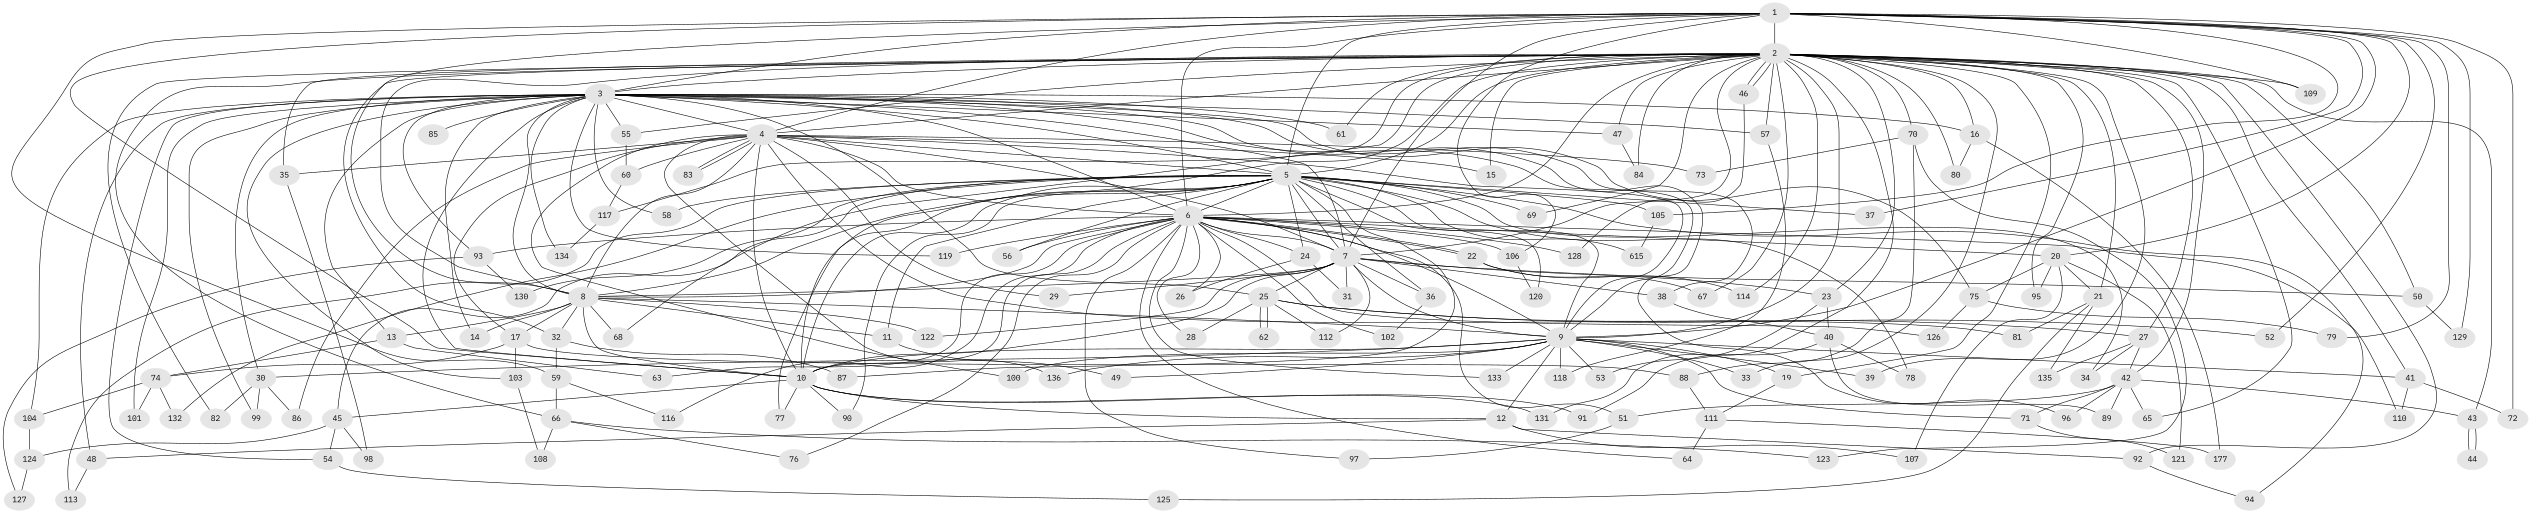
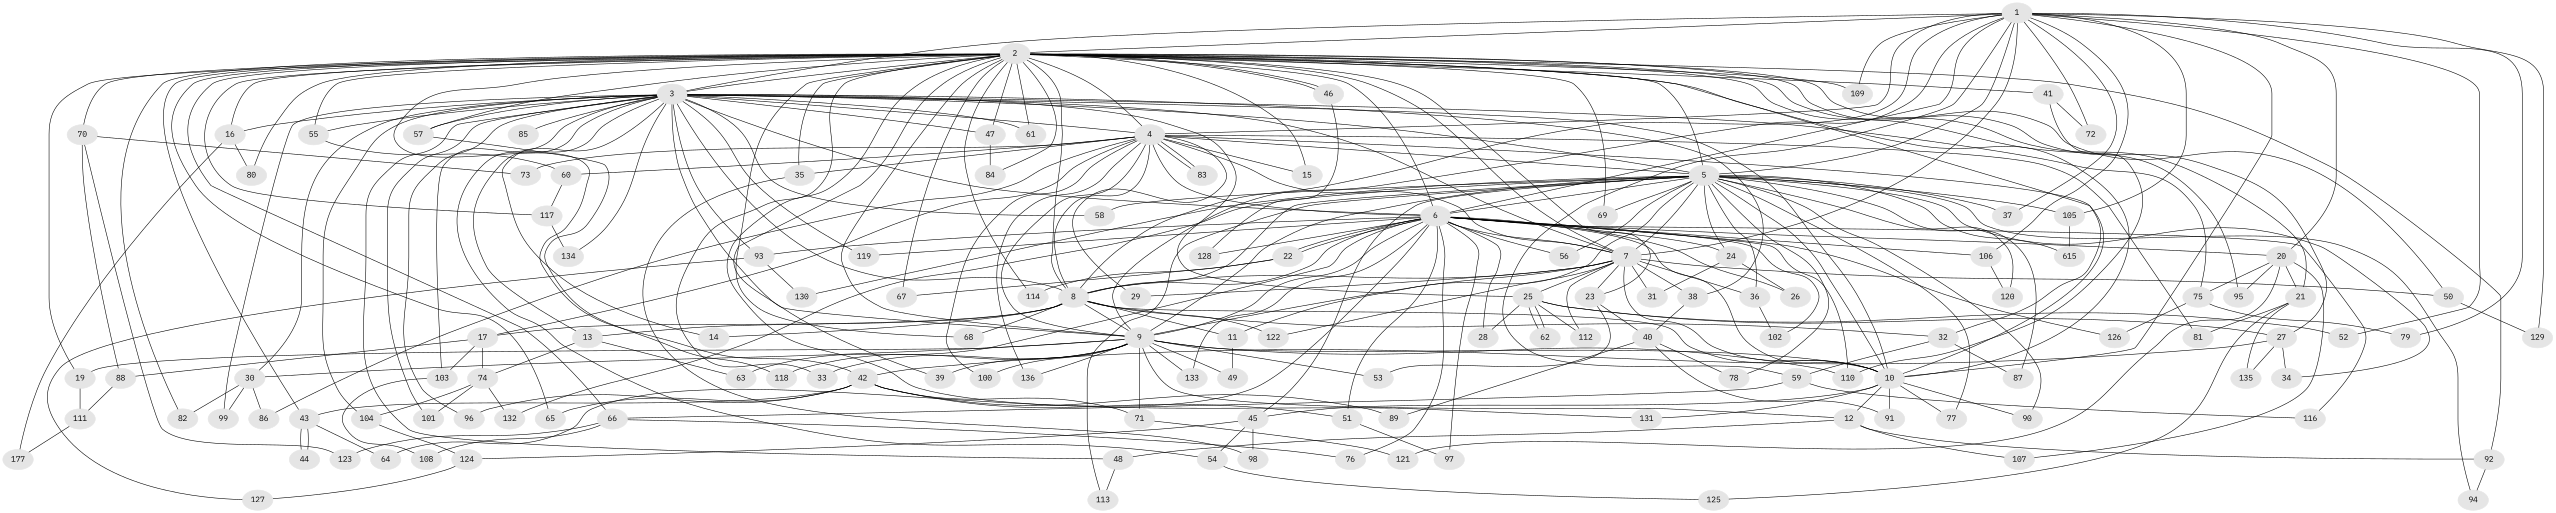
edge "9" -- "41": now "9" -- "110"
edge "111" -- "64": now "43" -- "64"
